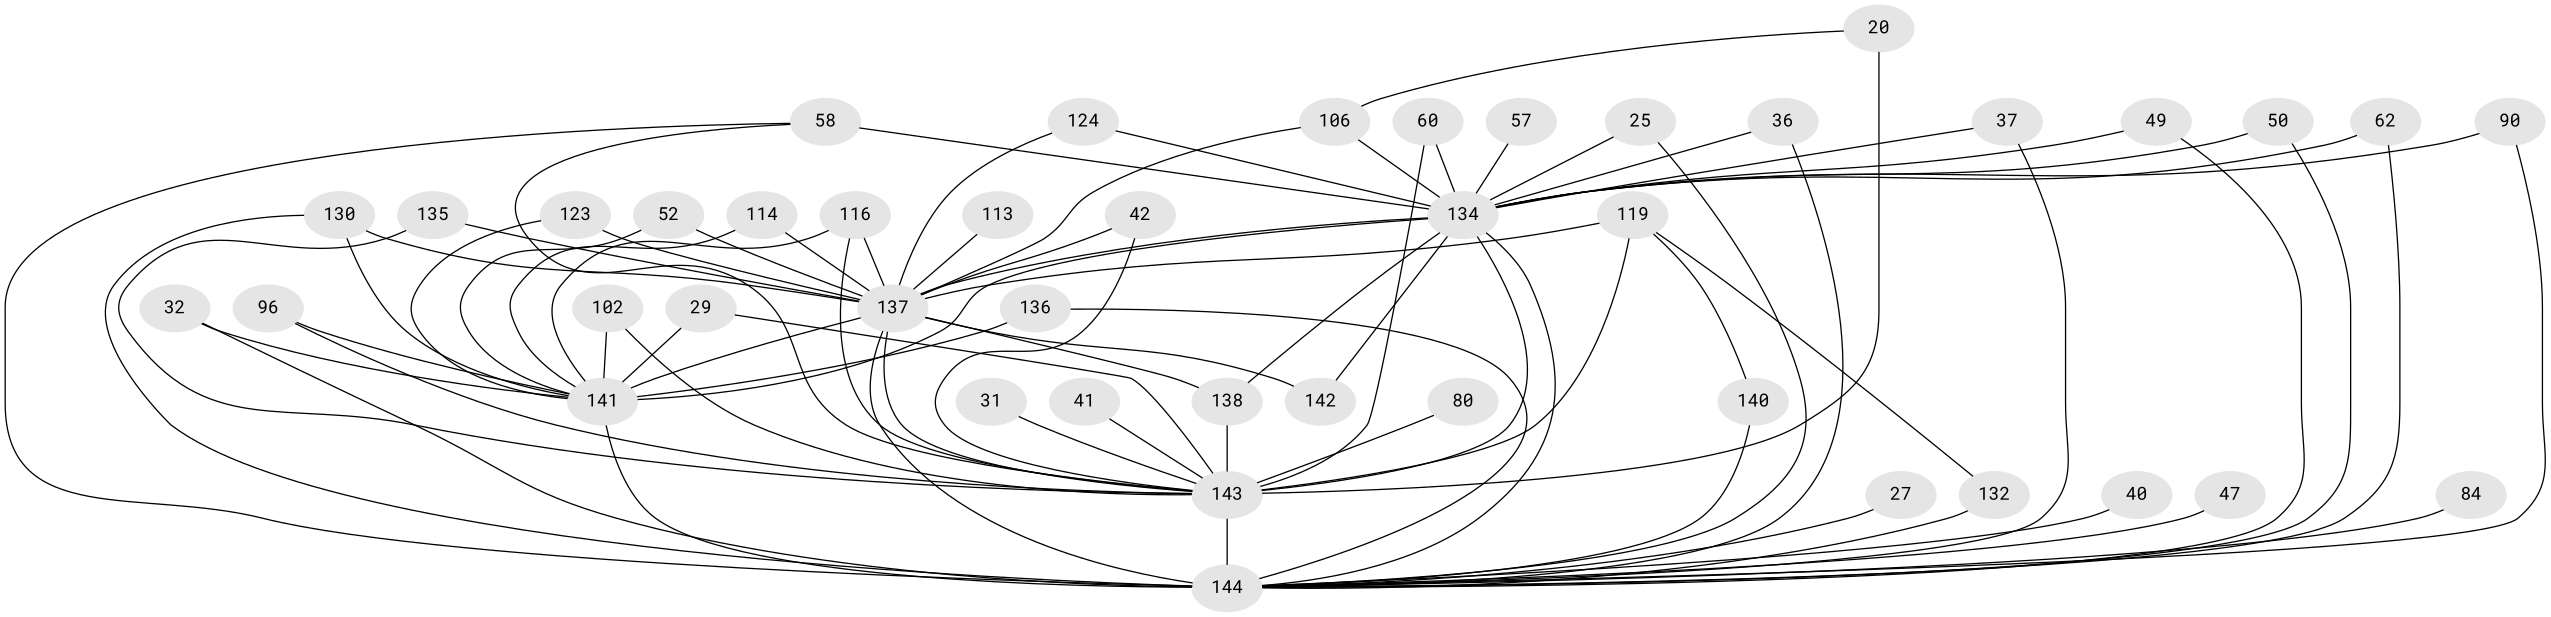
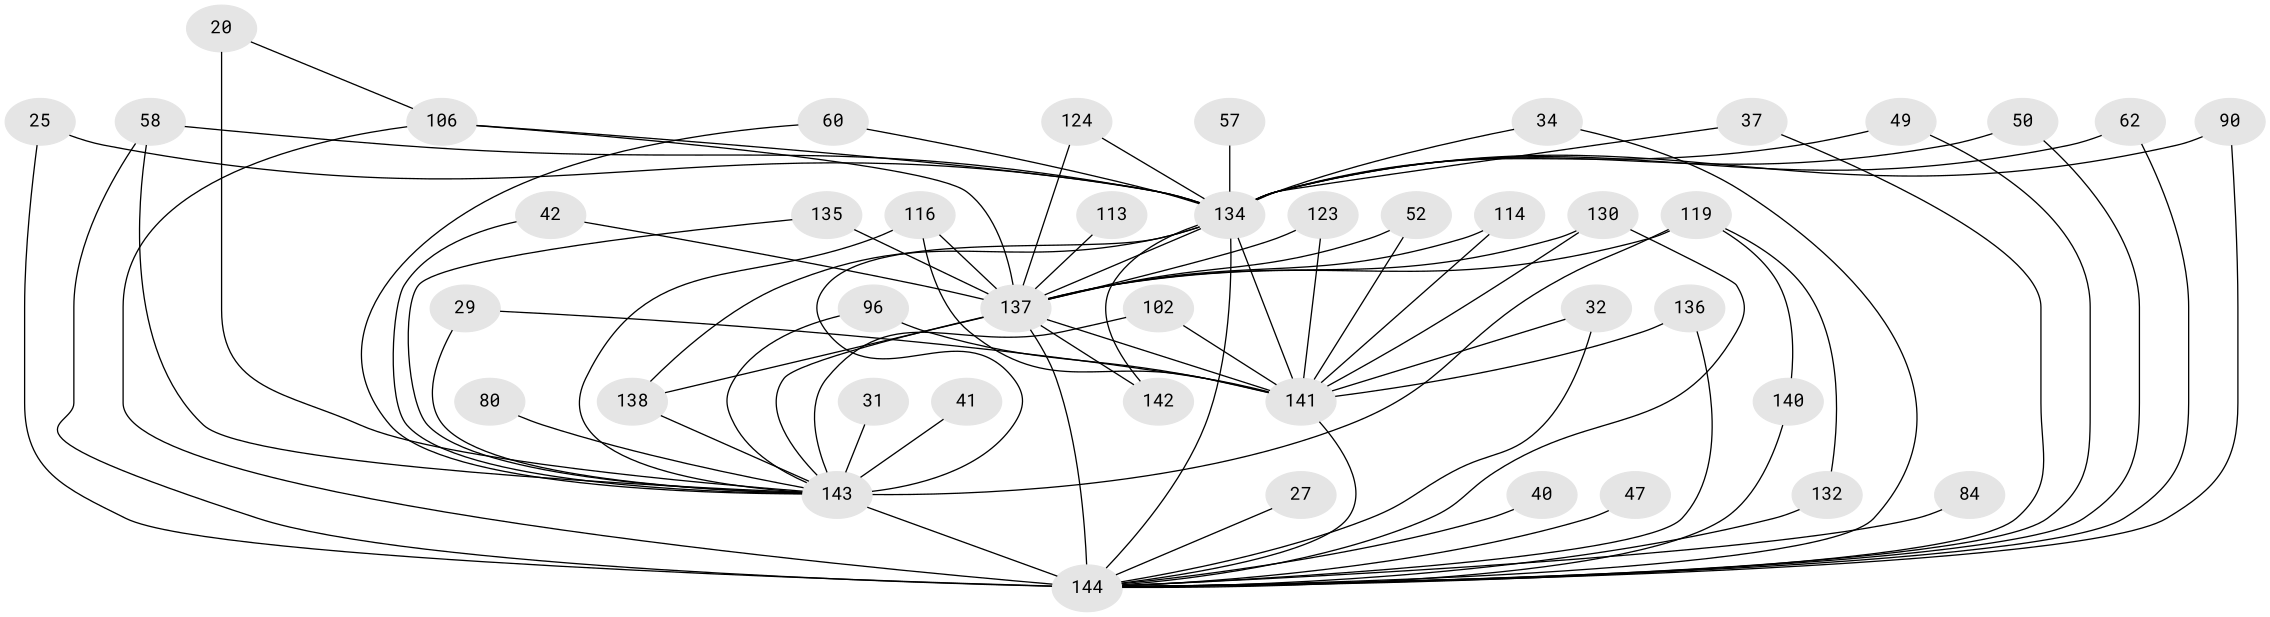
node "36": label "36" -> "34"
edge "106" -- "144": added
